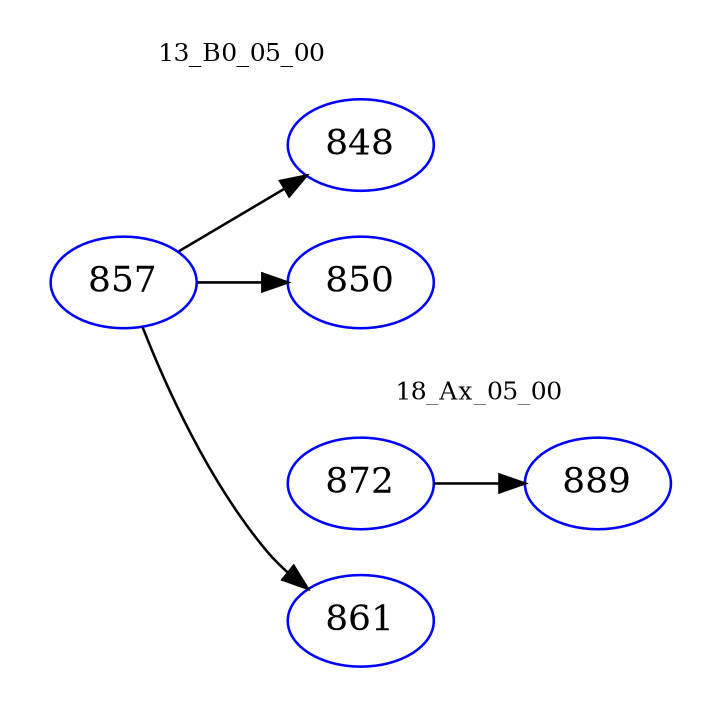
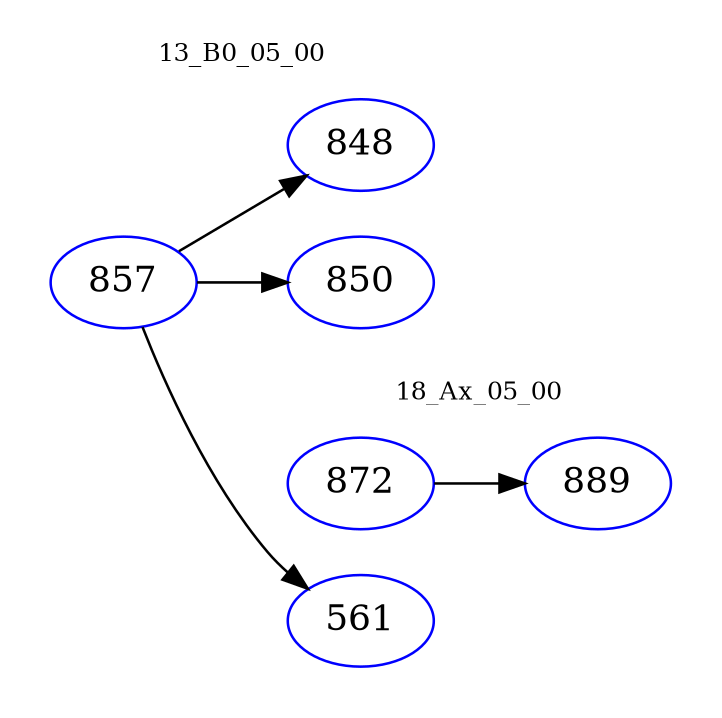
node "861": label "861" -> "561"
